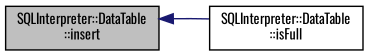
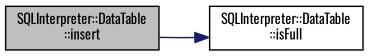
edge "SQLInterpreter::DataTable ::isFull" -> "SQLInterpreter::DataTable ::insert": reversed
